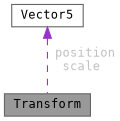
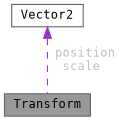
node "Vector5": label "Vector5" -> "Vector2"
